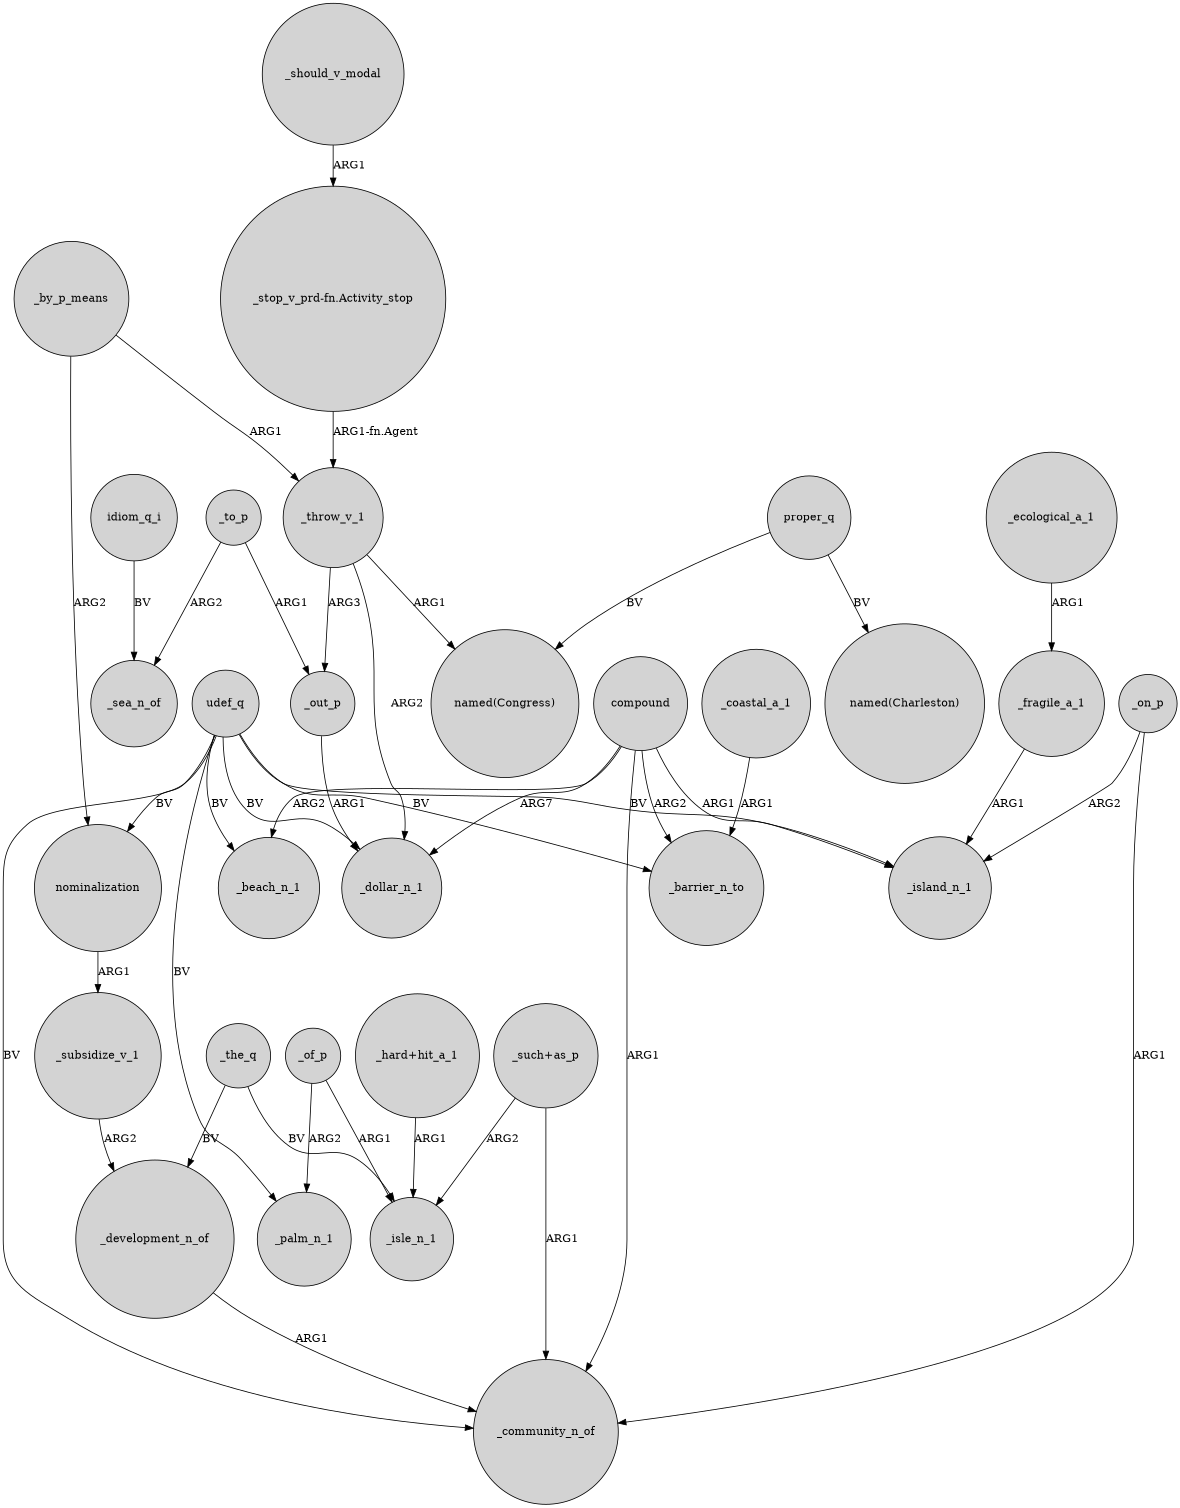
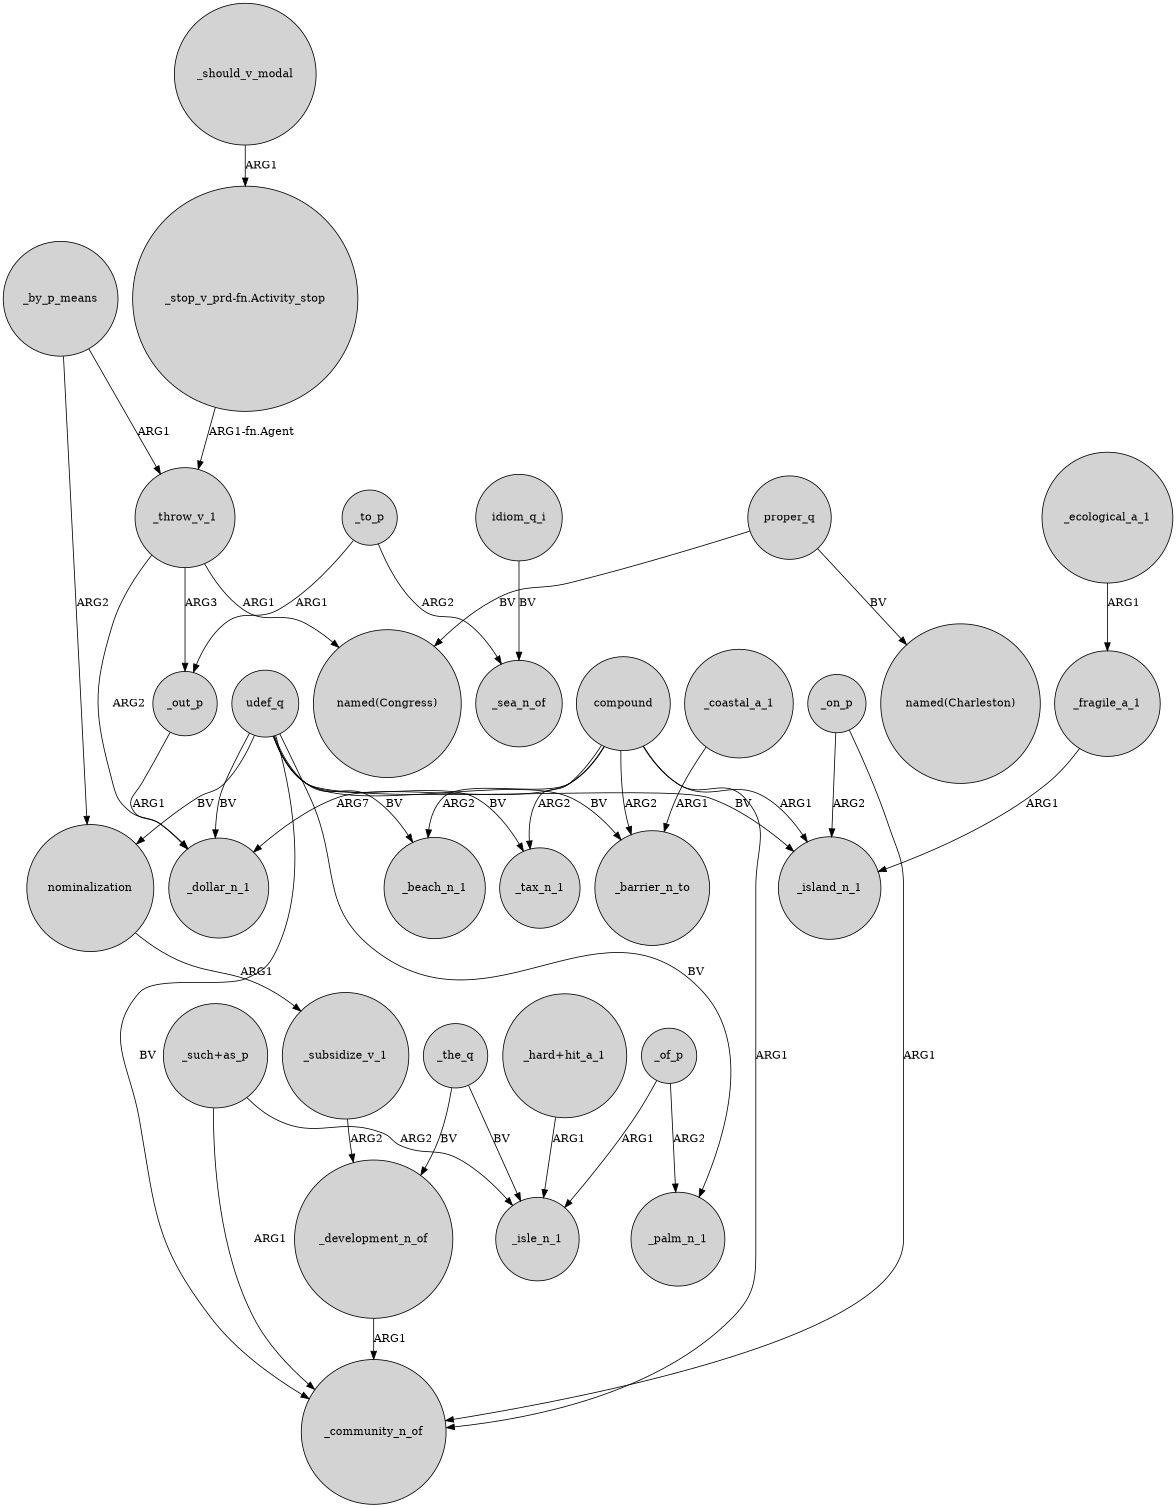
node "_tax_n_1": added
